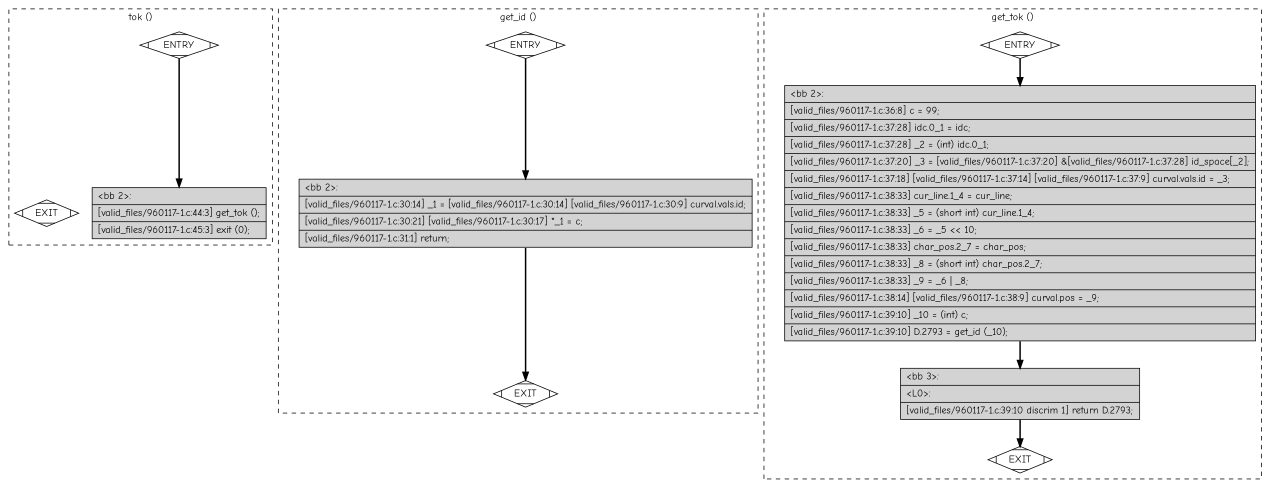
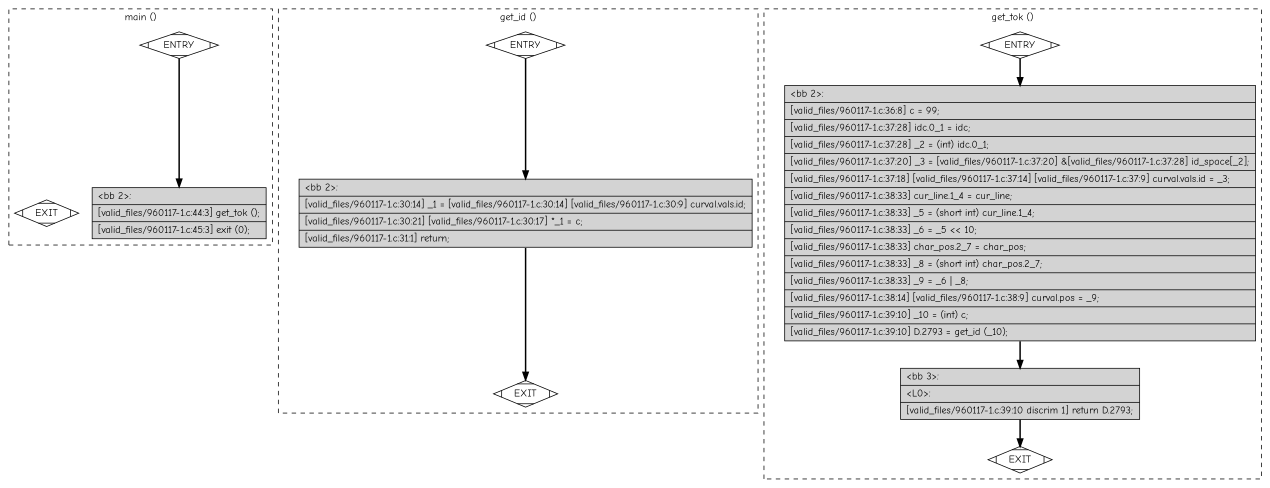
cluster "tok ()": label "tok ()" -> "main ()"
